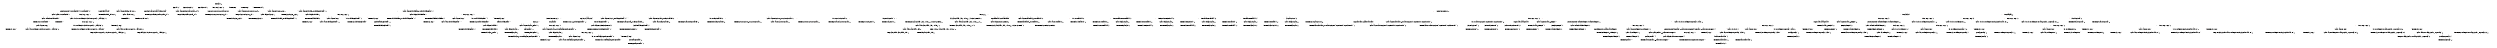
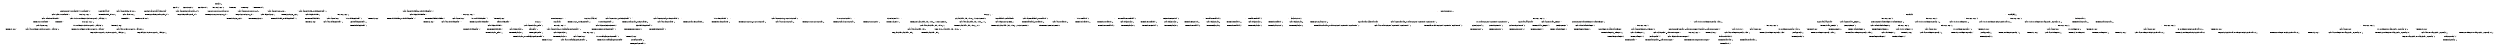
node "(IDENTIFIER,$obj2,new File(bFile.getAbsolutePath()))": removed
